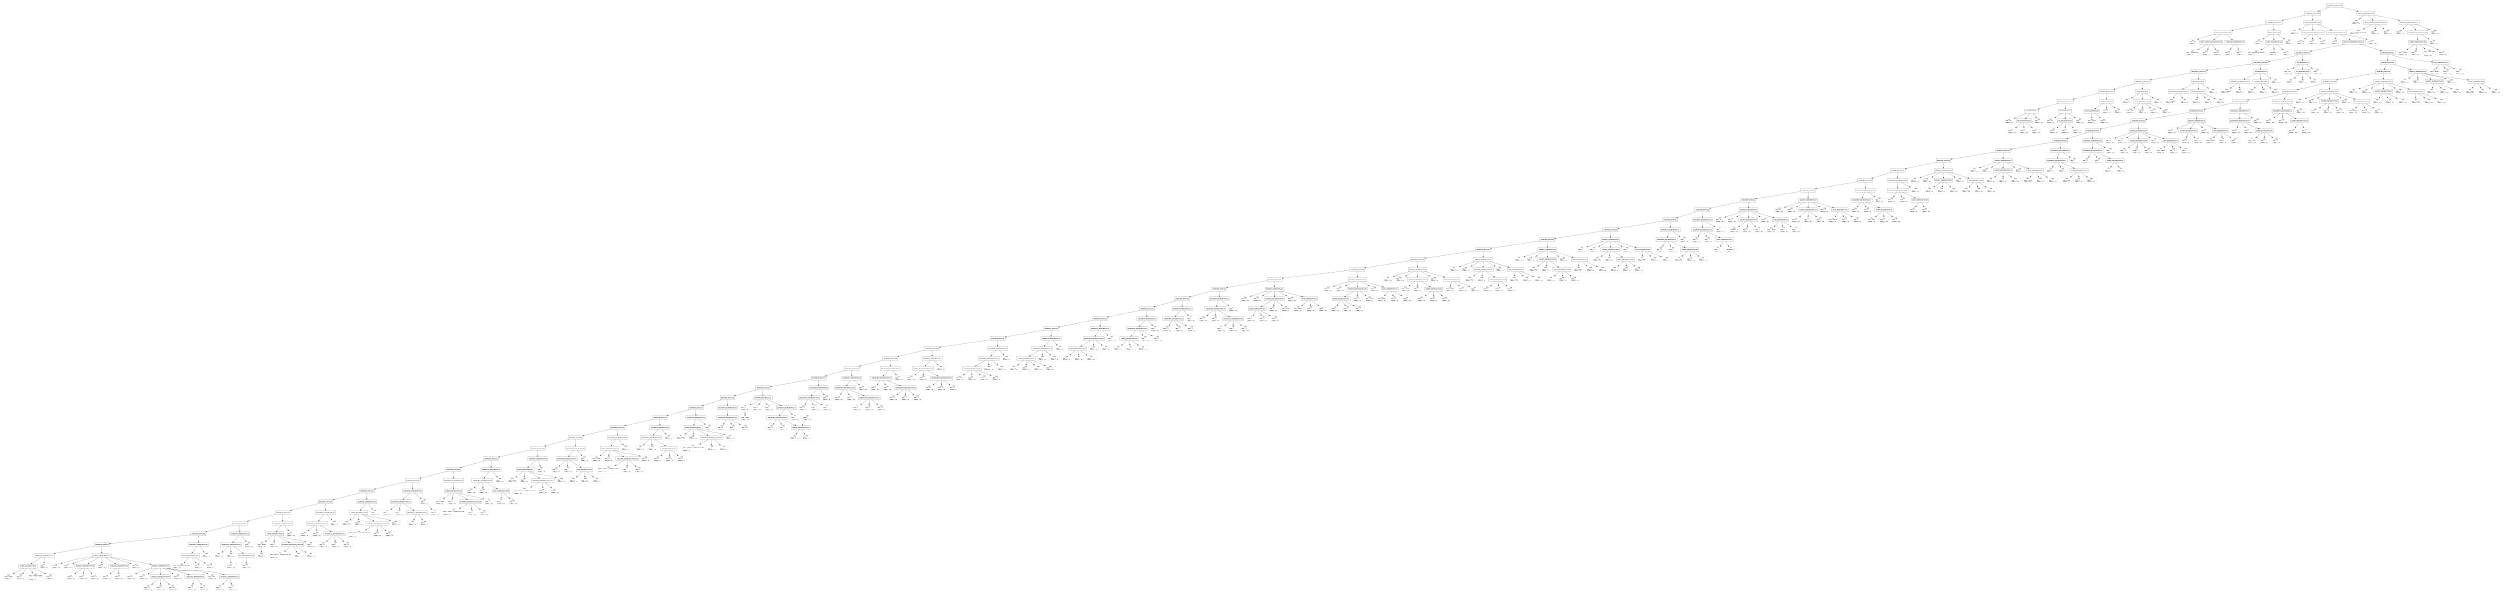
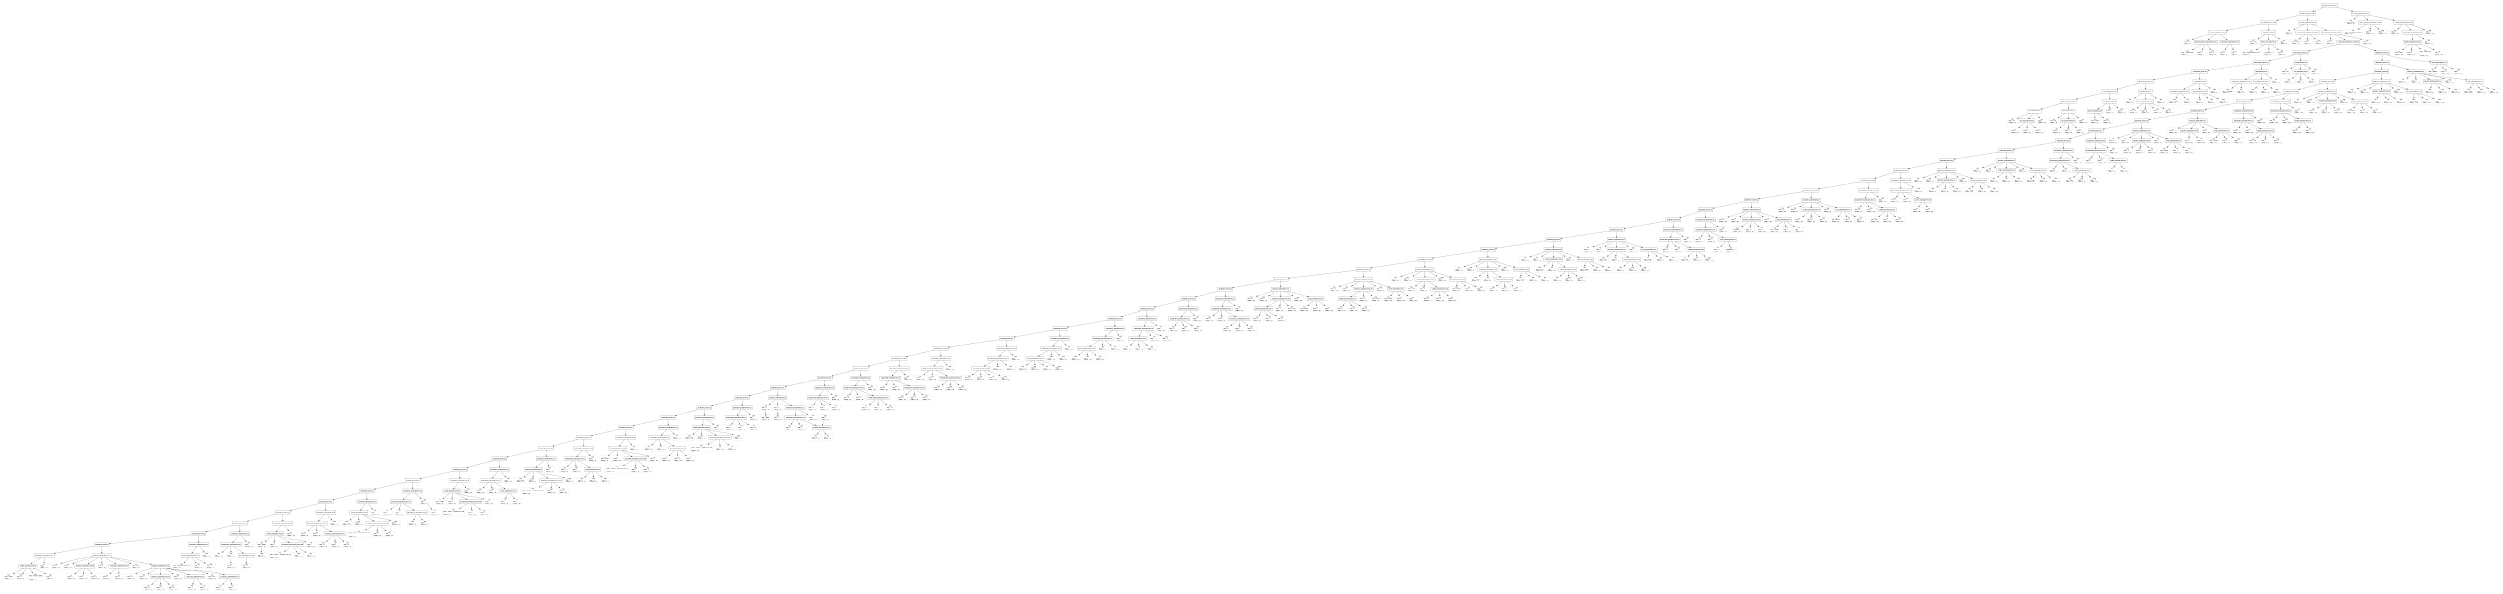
edge "iteration_statement#1038" -> "298 text = ) lineno = 48": now "263 text = x lineno = 48" -> "298 text = ) lineno = 48"
node "289 text = ; lineno = 47": added
node "289 text = ; lineno = 36": added
